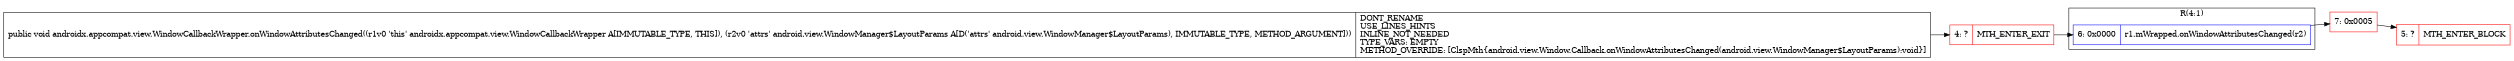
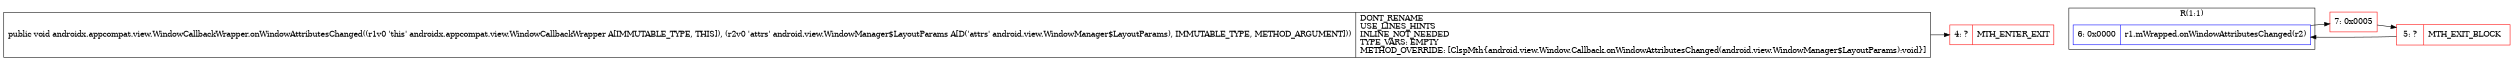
cluster "R(4:1)": label "R(4:1)" -> "R(1:1)"
edge "4: ?" -> "6: 0x0000": now "5: ?" -> "6: 0x0000"
node "5: ?": text "MTH_ENTER_BLOCK" -> "MTH_EXIT_BLOCK"
